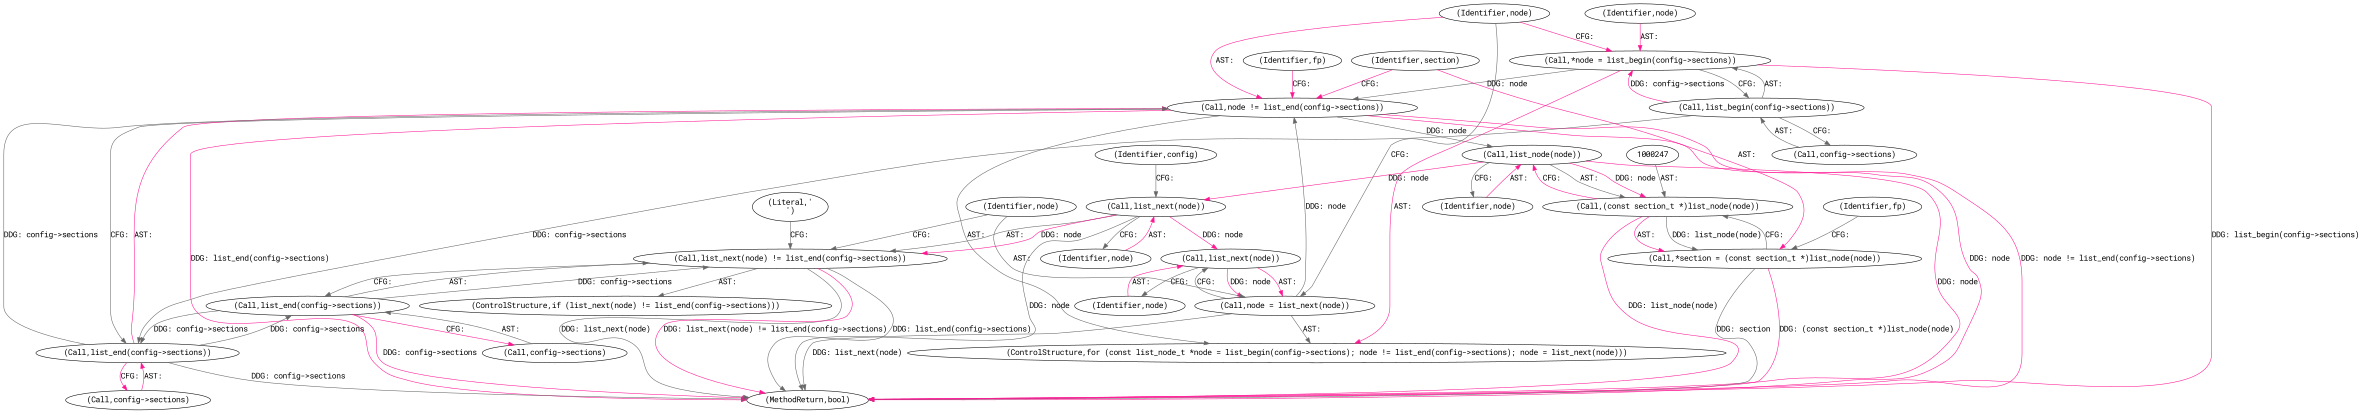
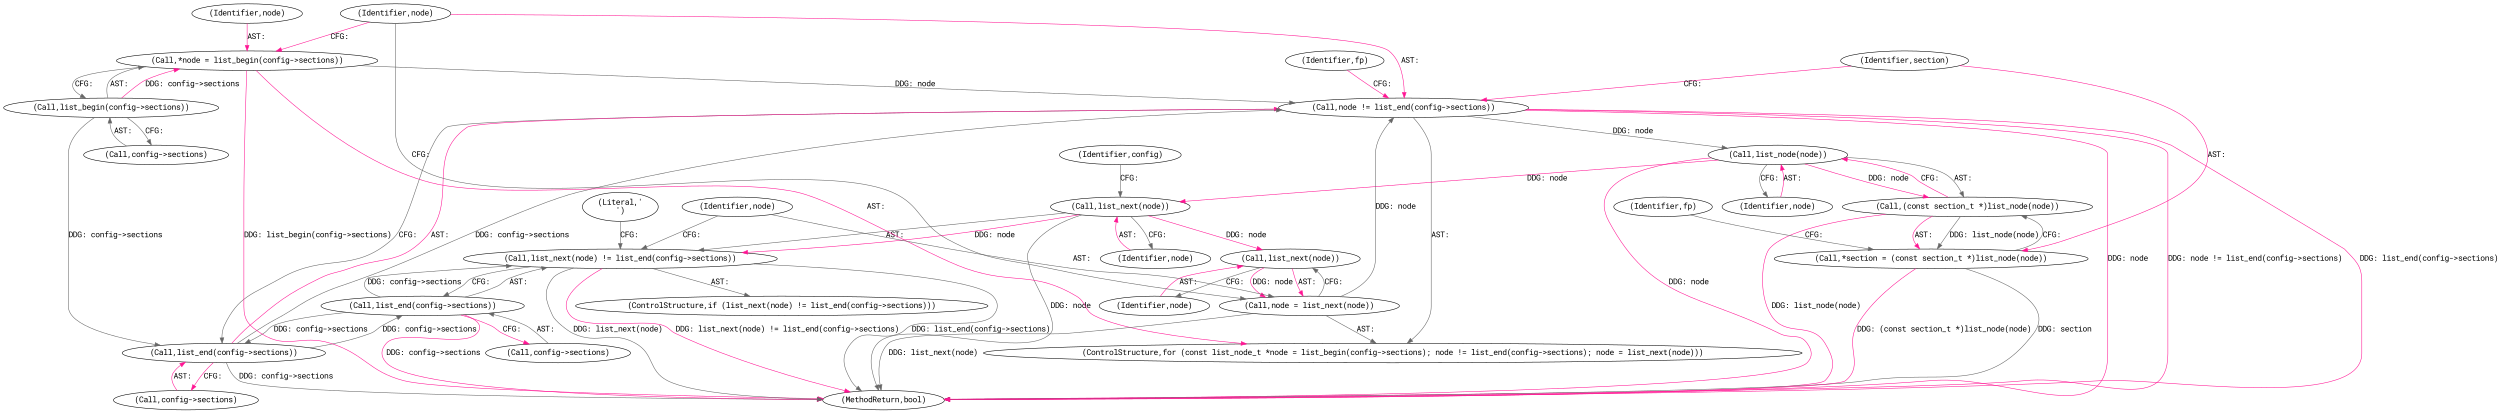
node "1000247": removed
